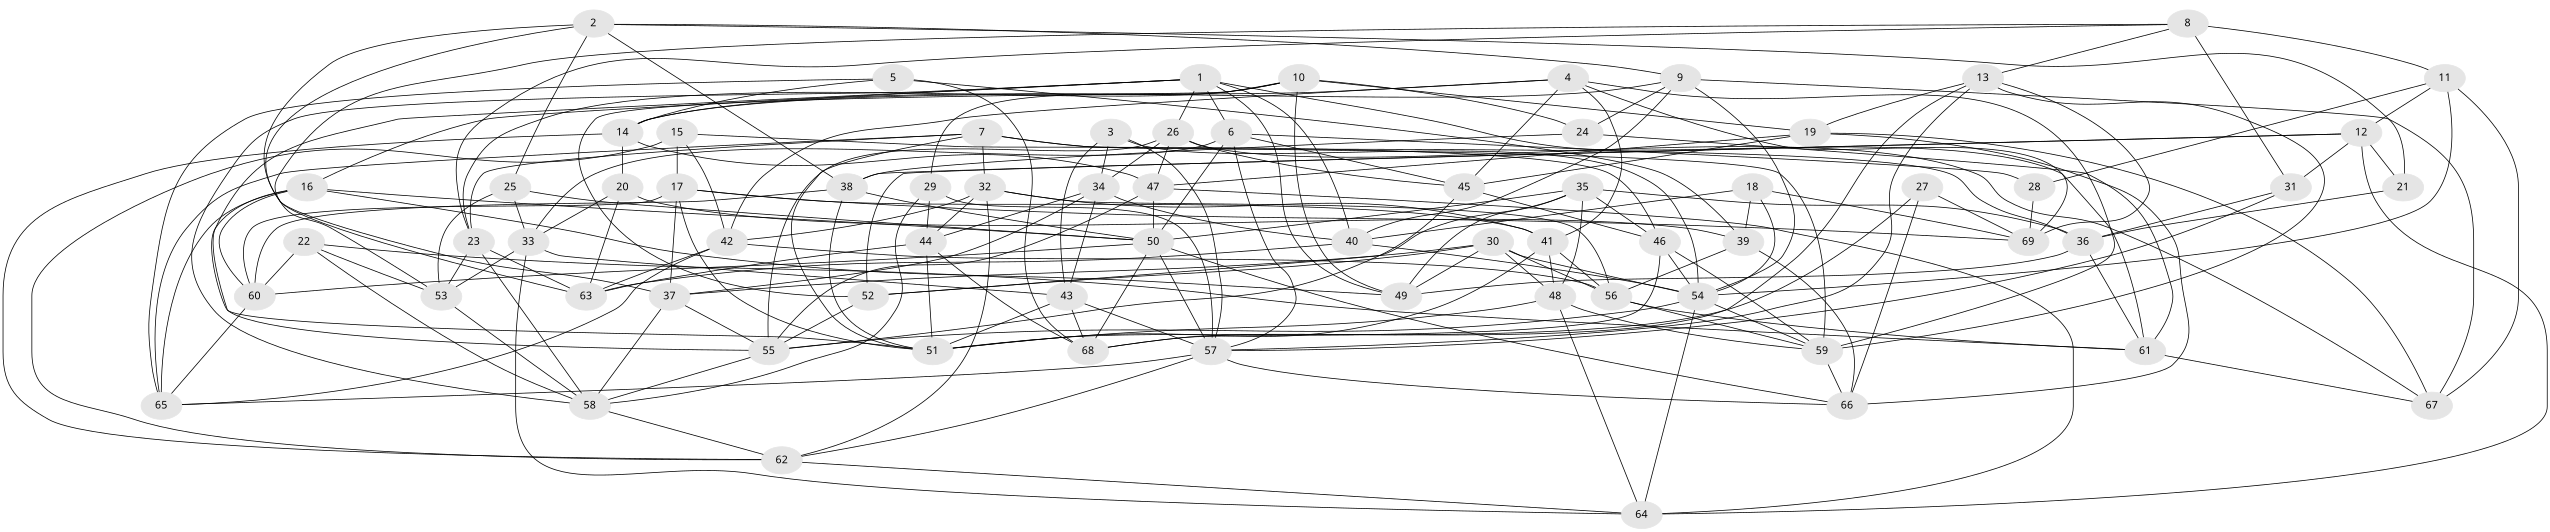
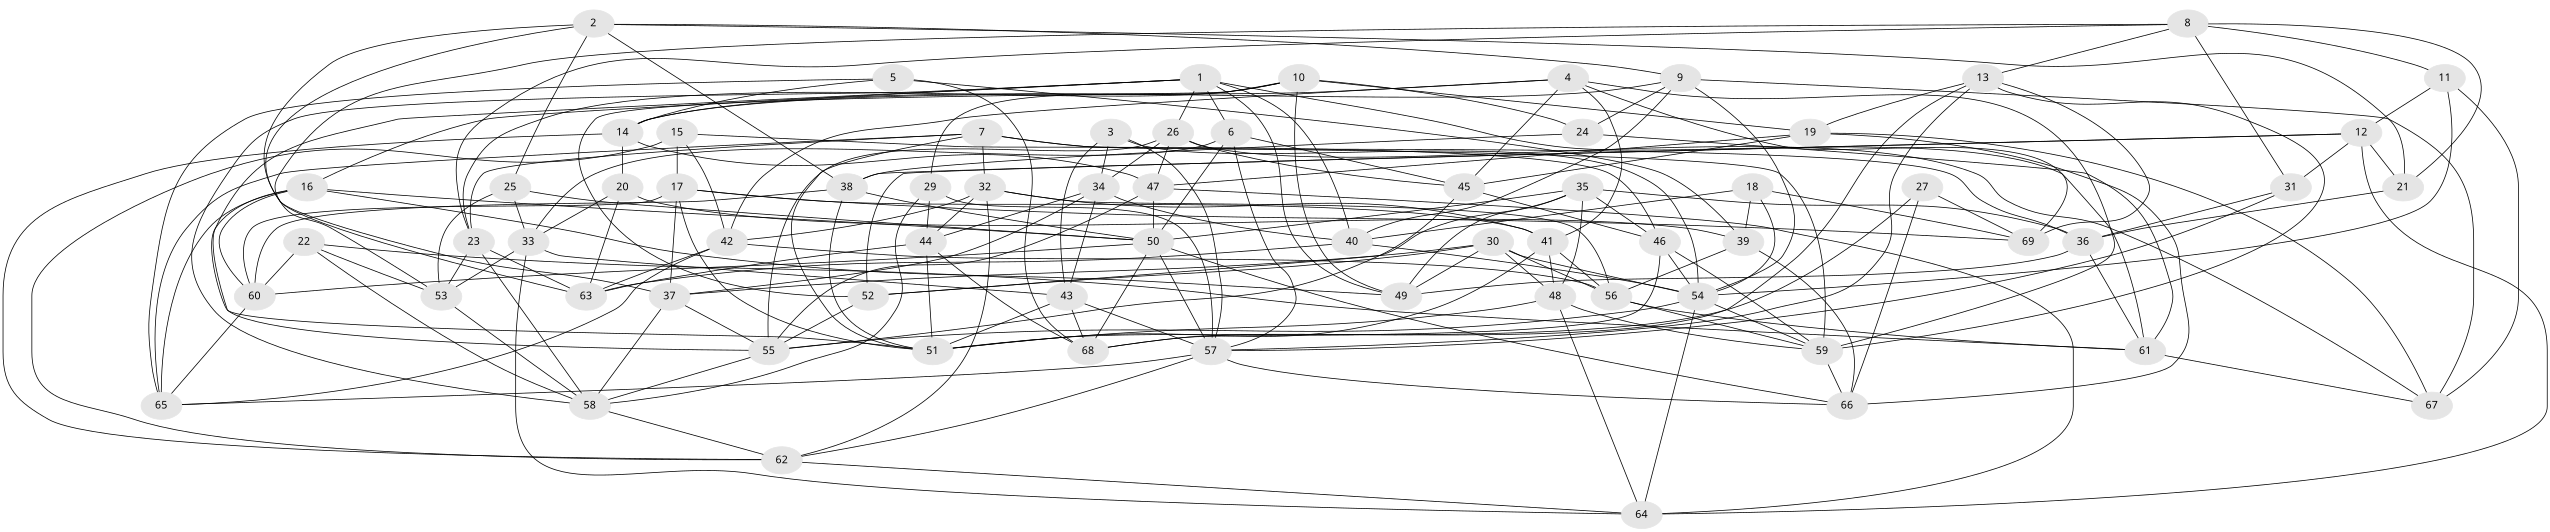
edge "8" -- "21": added
node "28": removed
